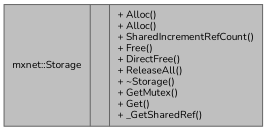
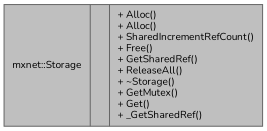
node "mxnet::Storage": text "+ DirectFree()" -> "+ GetSharedRef()"
